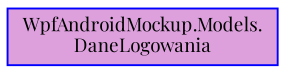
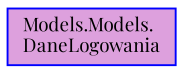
node "WpfAndroidMockup.Models. DaneLogowania": label "WpfAndroidMockup.Models. DaneLogowania" -> "Models.Models. DaneLogowania"
